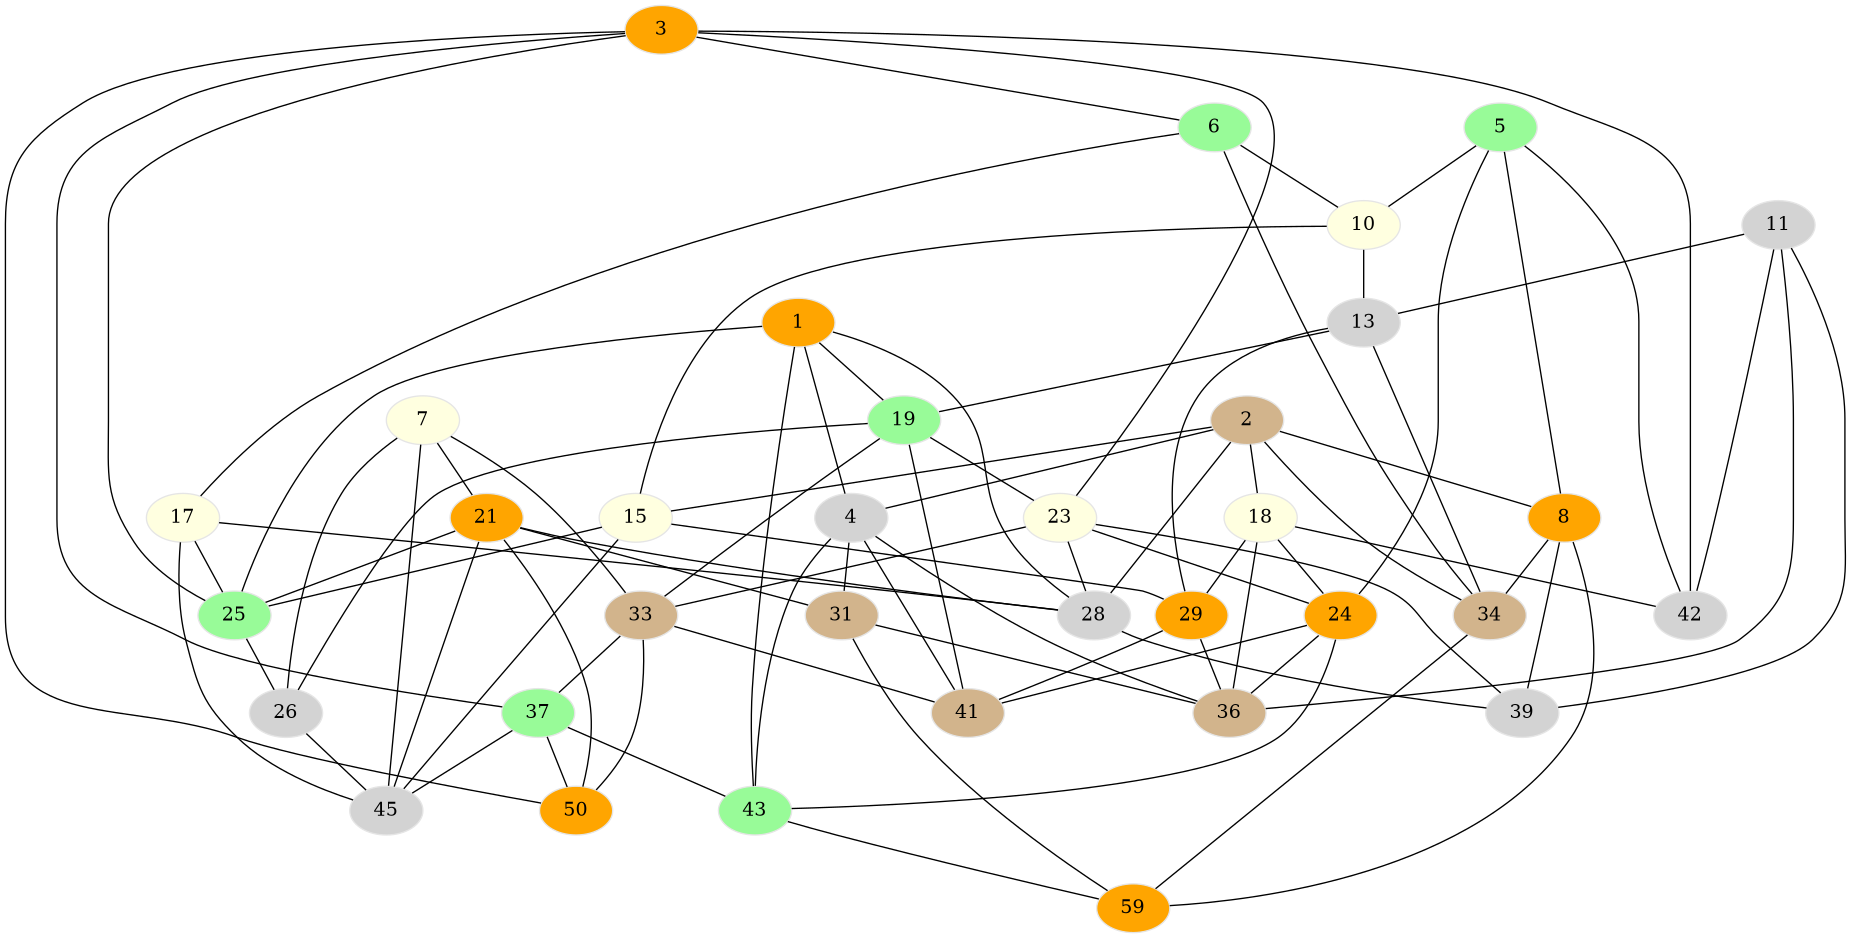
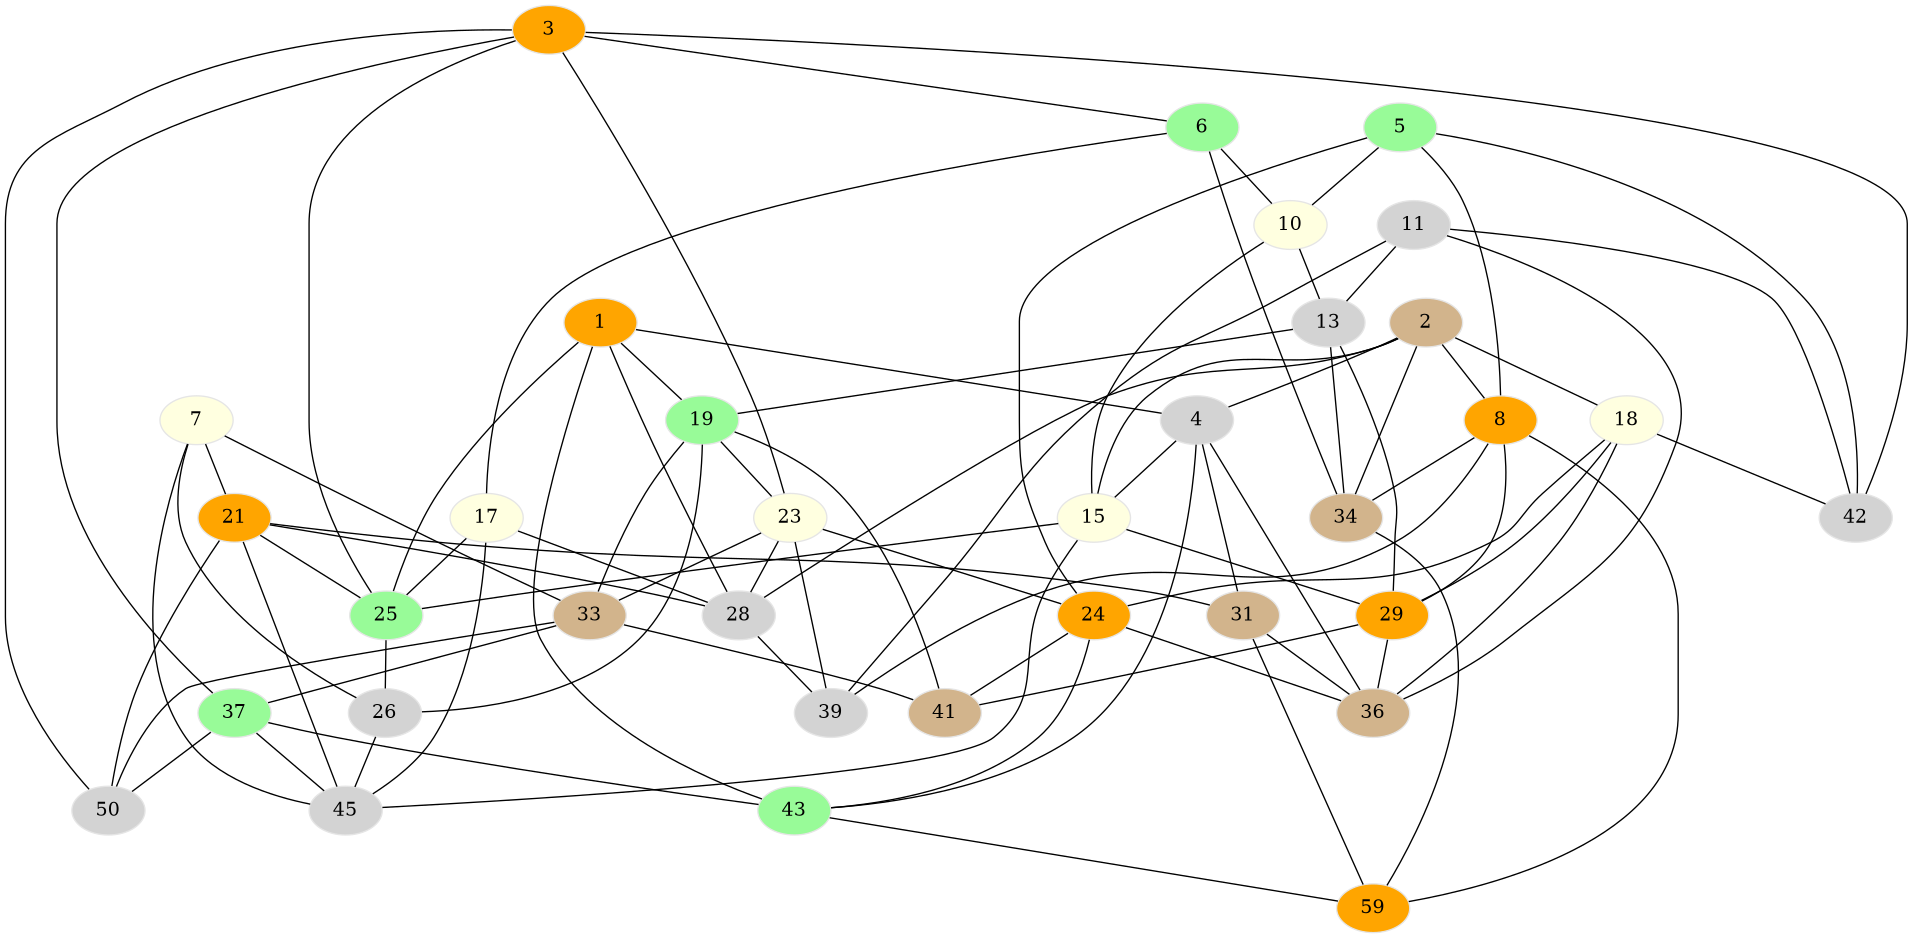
edge "8" -- "29": added
edge "4" -- "41": now "4" -- "15"
node "50": fillcolor orange -> lightgrey
